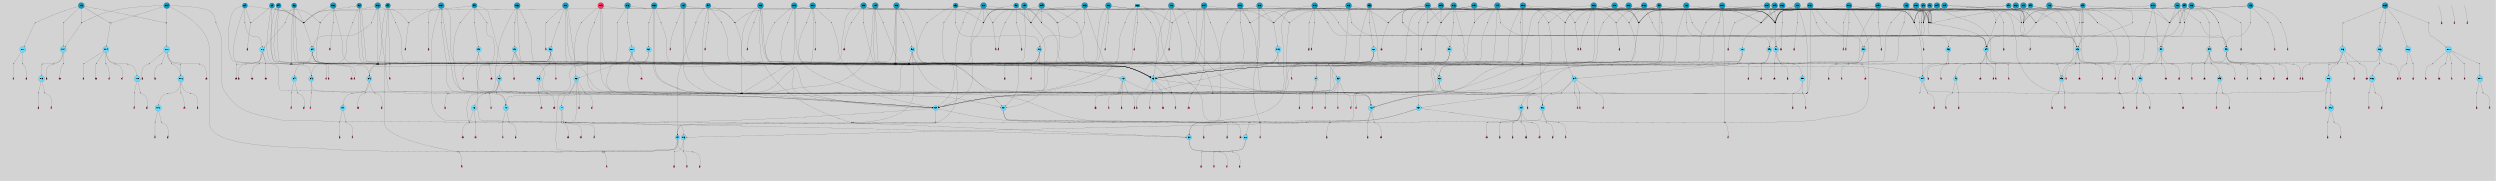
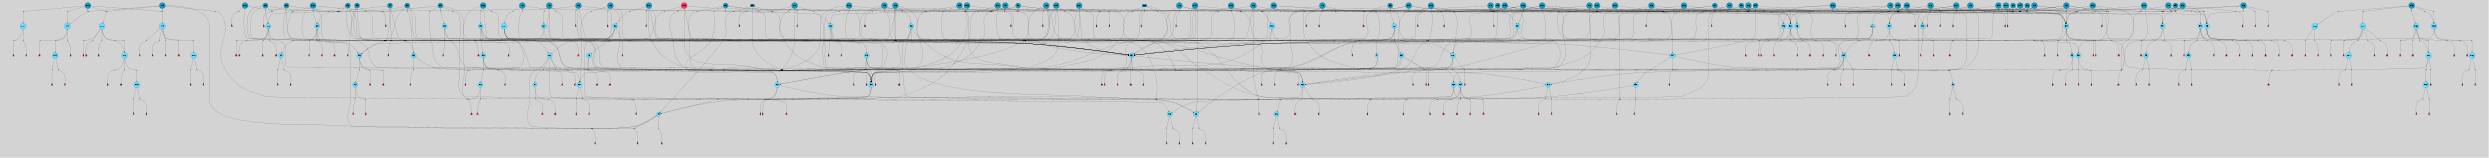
node "T904": shape circle -> box
node "T931": added
node "T3": added
